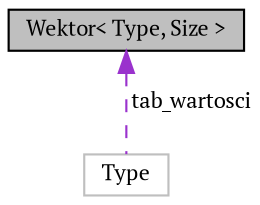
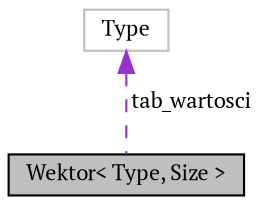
edge "Type" -> "Wektor< Type, Size >": reversed
